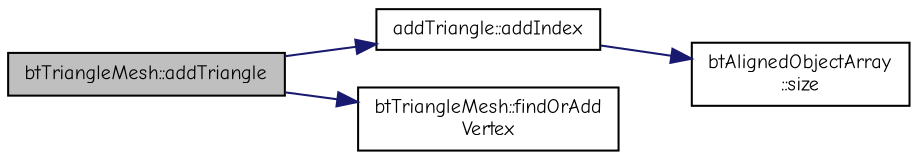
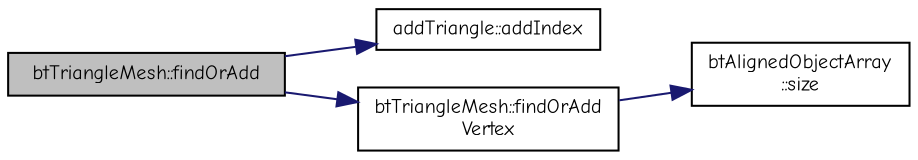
edge "addTriangle::addIndex" -> "btAlignedObjectArray ::size": now "btTriangleMesh::findOrAdd Vertex" -> "btAlignedObjectArray ::size"
node "btTriangleMesh::addTriangle": label "btTriangleMesh::addTriangle" -> "btTriangleMesh::findOrAdd"
